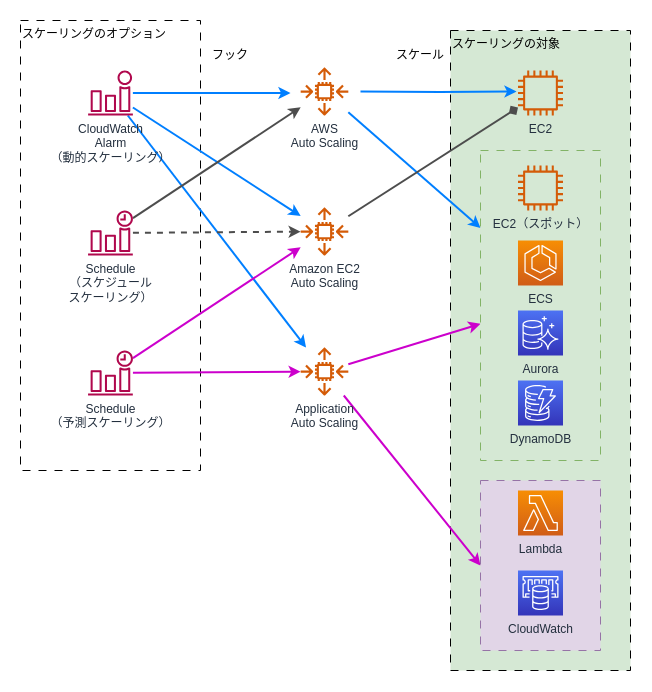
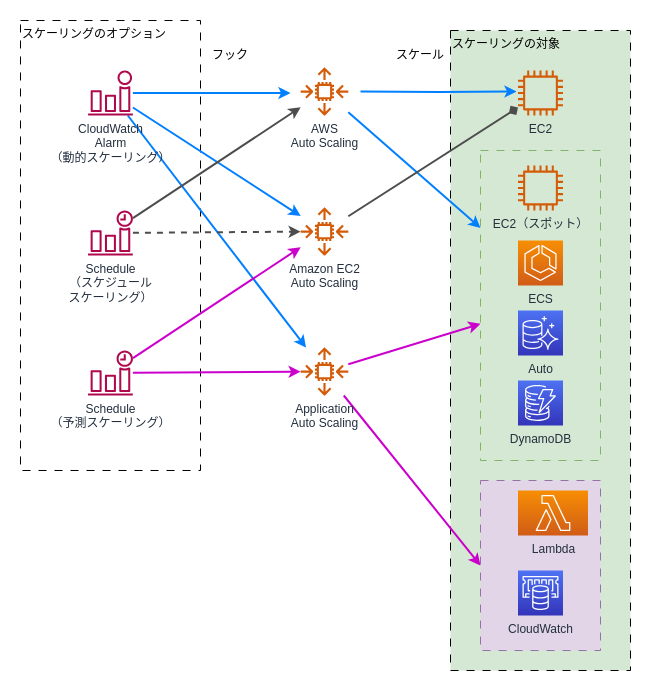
node "Aurora": label "Aurora" -> "Auto"
node "Lambda": size 45x45 -> 70x45
